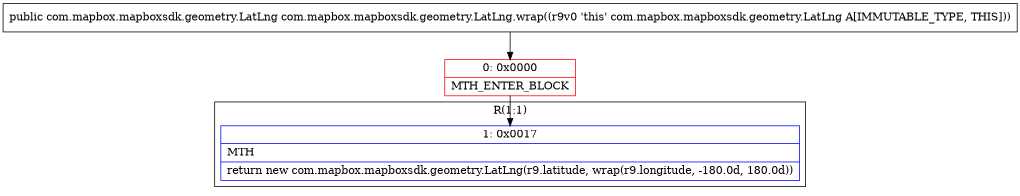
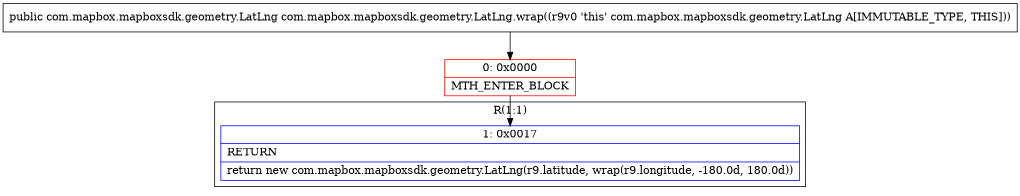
node "1: 0x0017": text "MTH" -> "RETURN"
